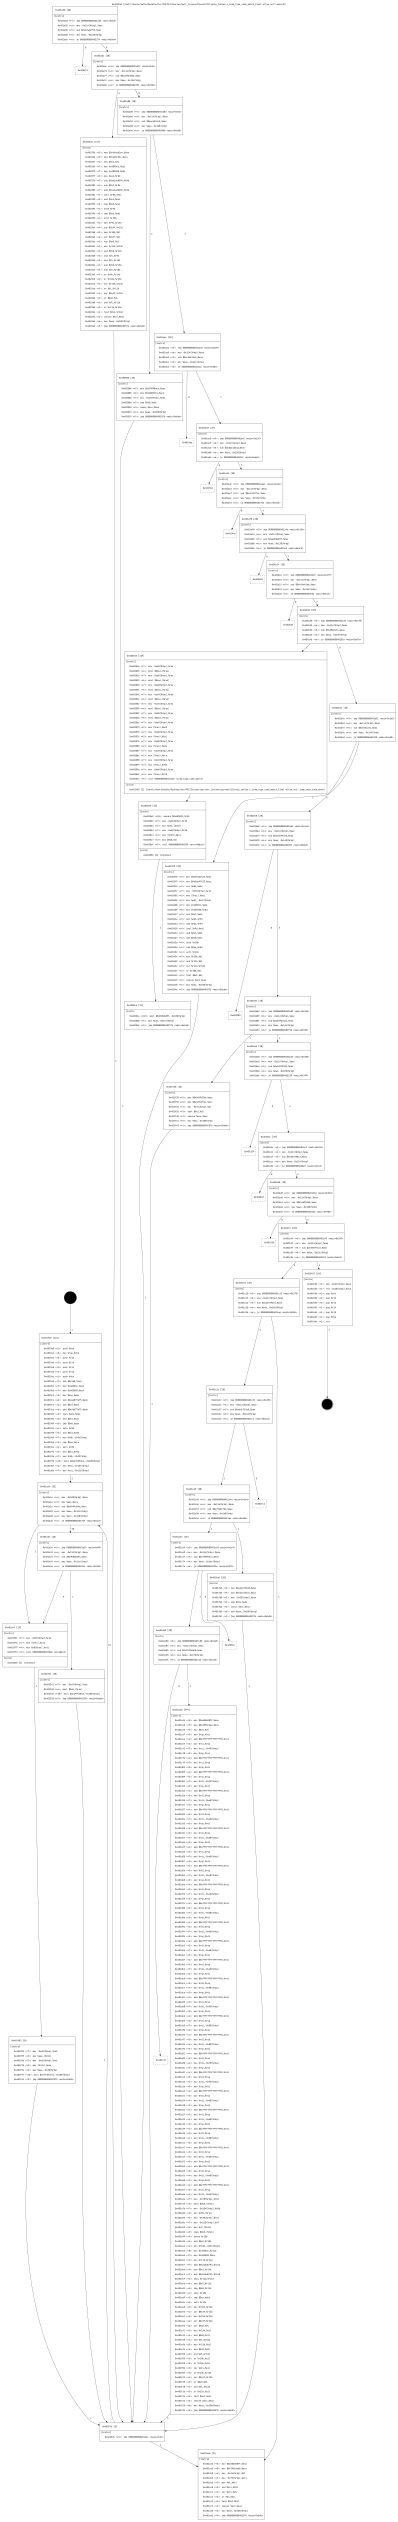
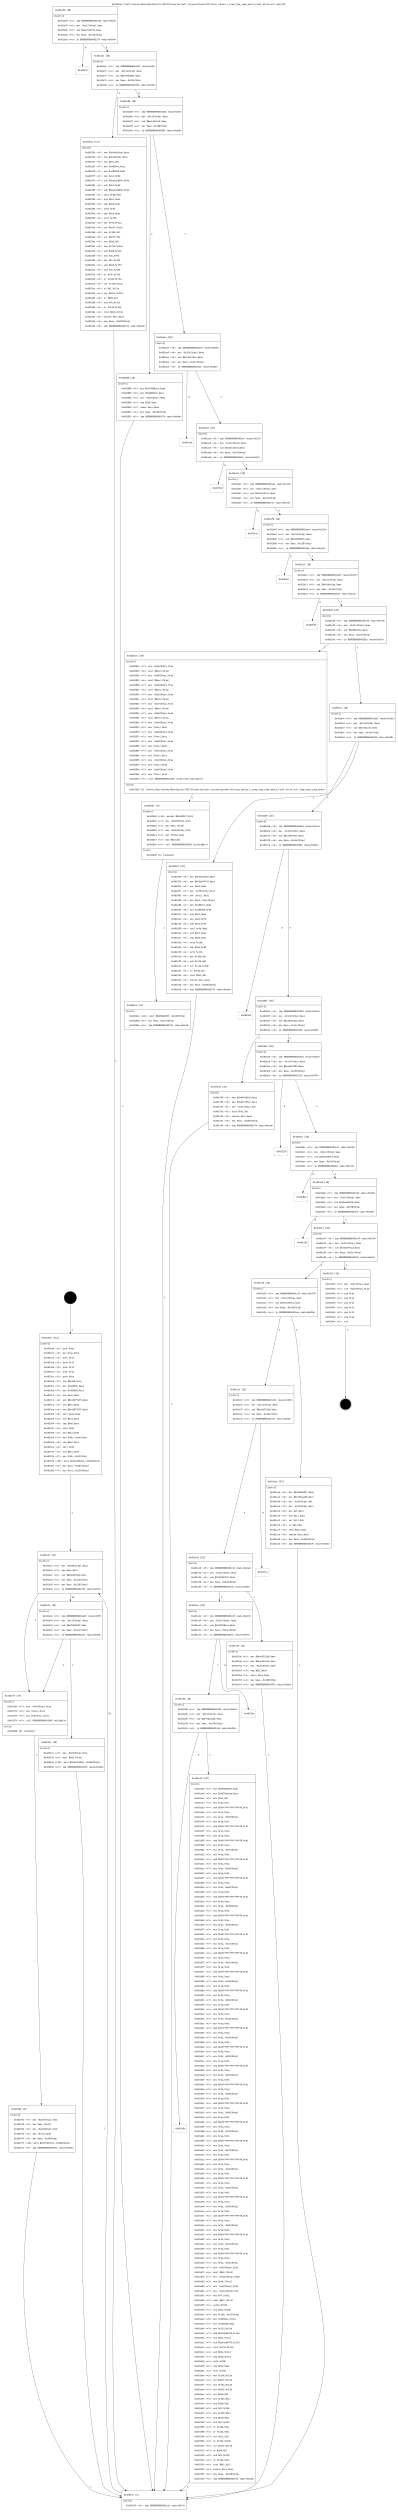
edge "0x40257b [5]" -> "0x401ca6 [53]": reversed
